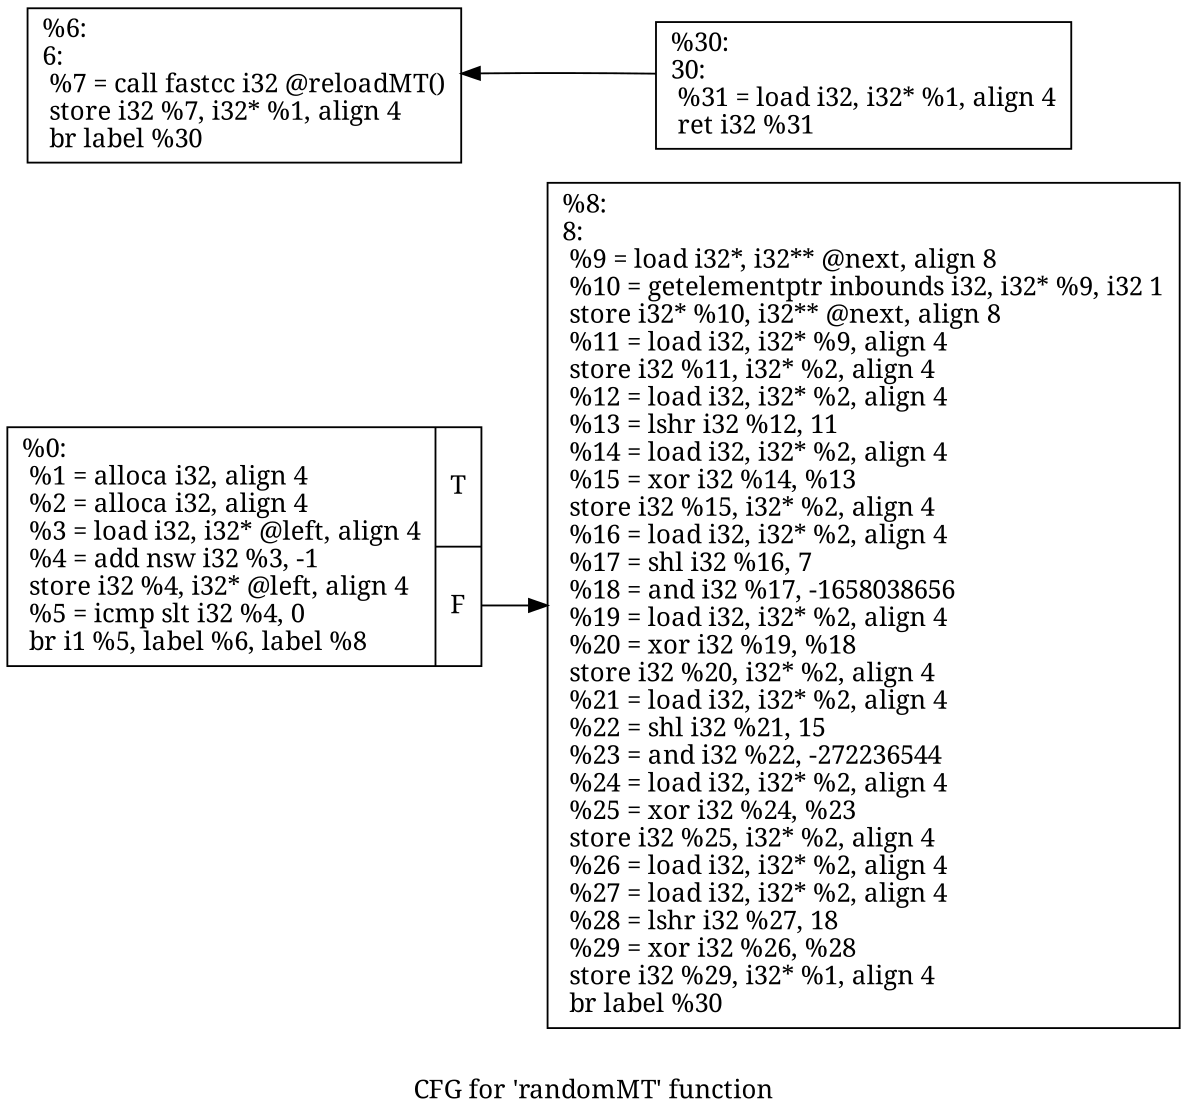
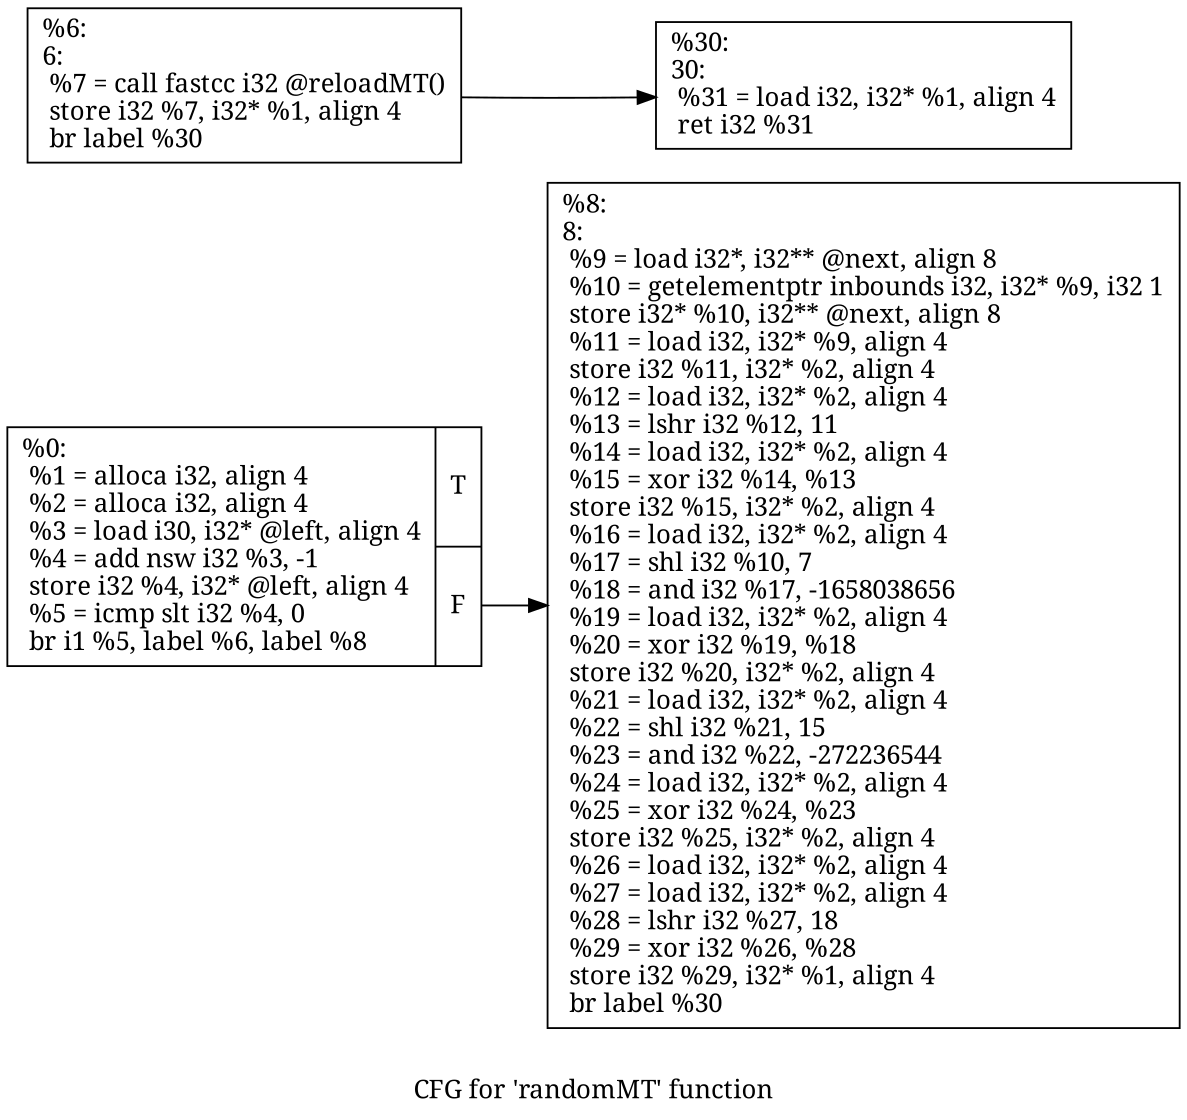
edge "%30:" -> "%6:": reversed
node "%0:": text "%3 = load i32, i32* @left, align 4" -> "%3 = load i30, i32* @left, align 4"
node "%8:": text "%17 = shl i32 %16, 7" -> "%17 = shl i32 %10, 7"
